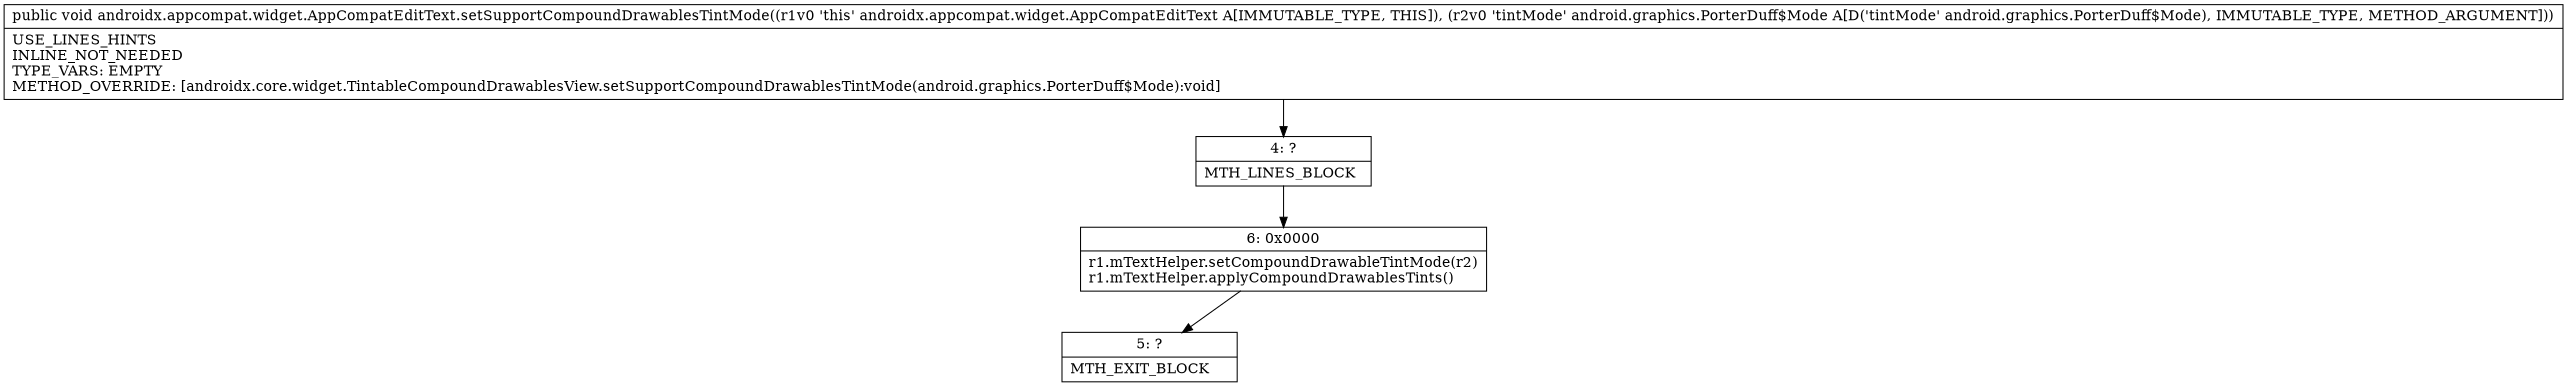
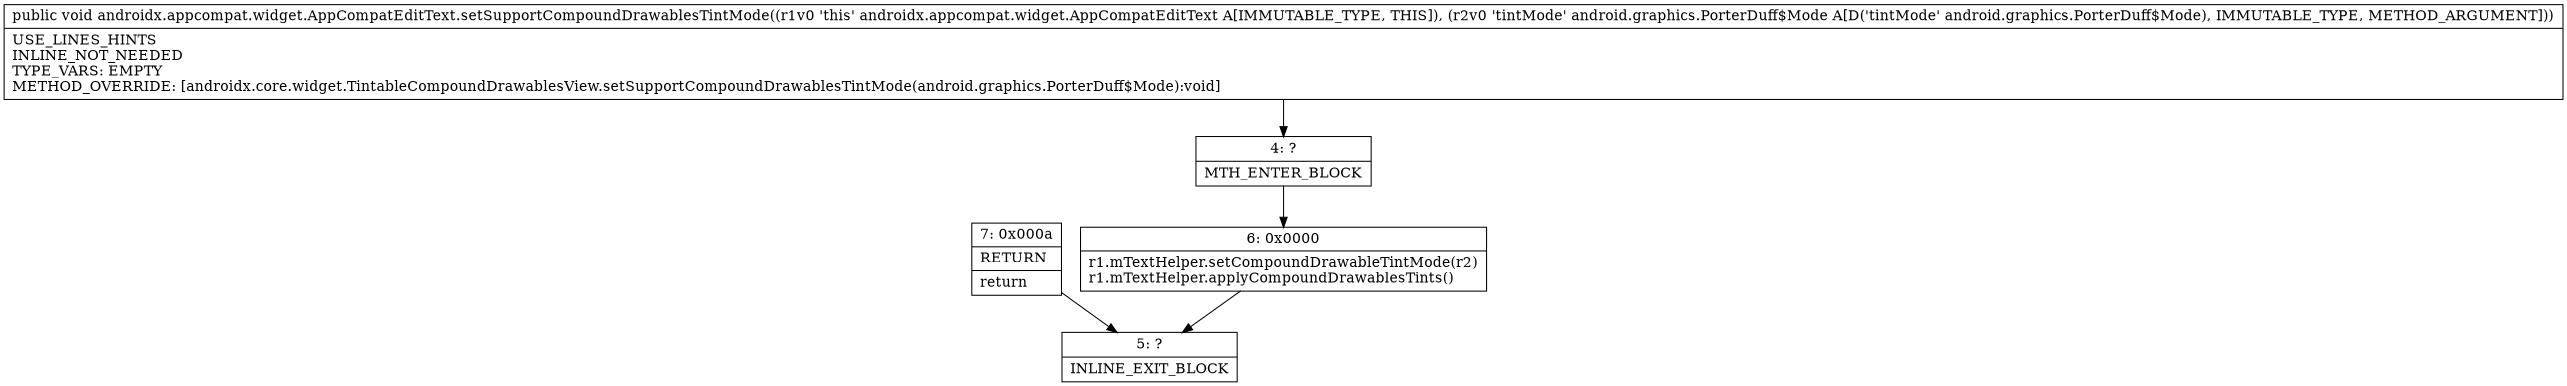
node "4: ?": text "MTH_LINES_BLOCK" -> "MTH_ENTER_BLOCK"
node "7: 0x000a": added
node "5: ?": text "MTH_EXIT_BLOCK" -> "INLINE_EXIT_BLOCK"
